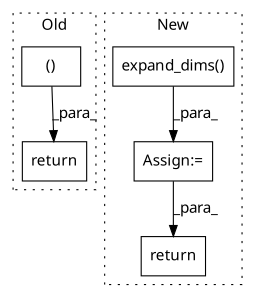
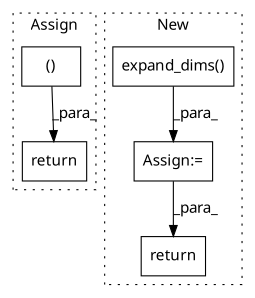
cluster "Old": label "Old" -> "Assign"
